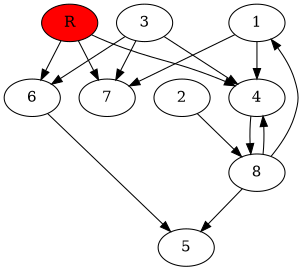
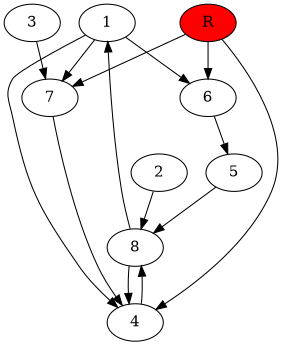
edge "3" -> "6": now "1" -> "6"
edge "3" -> "4": now "7" -> "4"
edge "8" -> "5": reversed
